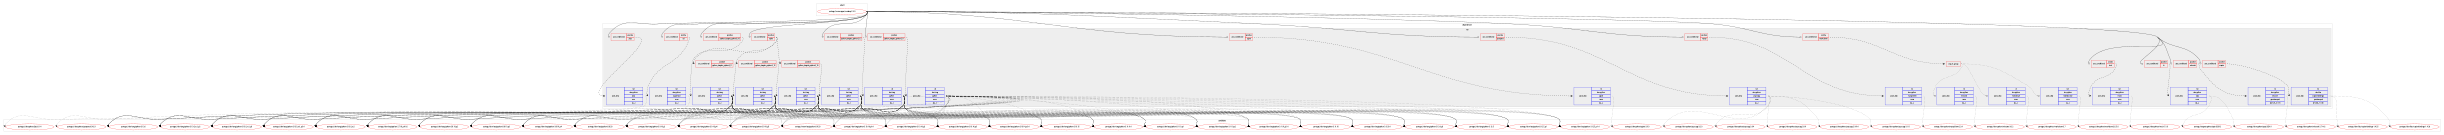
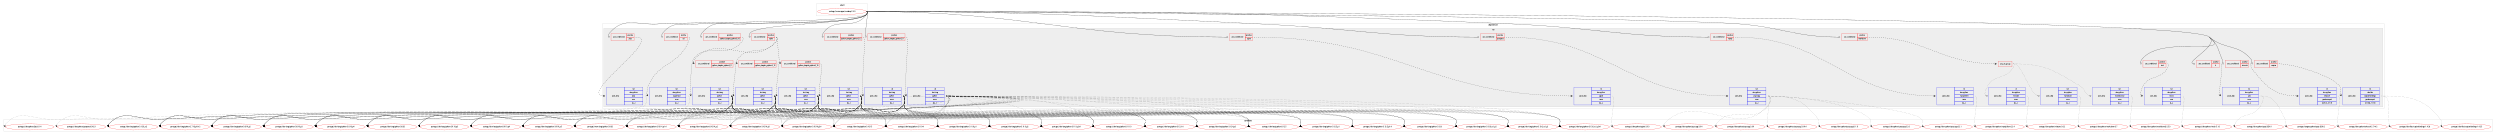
node "portage://dev-python/psycopg-3.2.1": added
